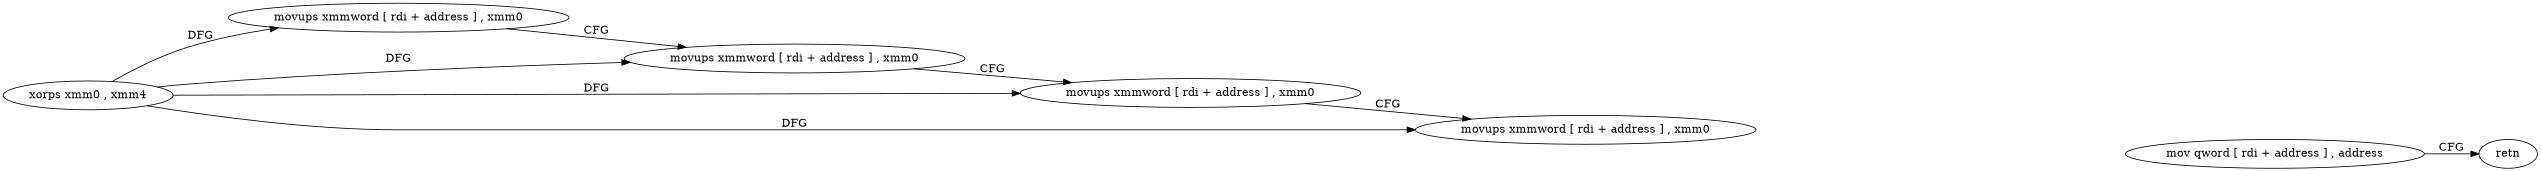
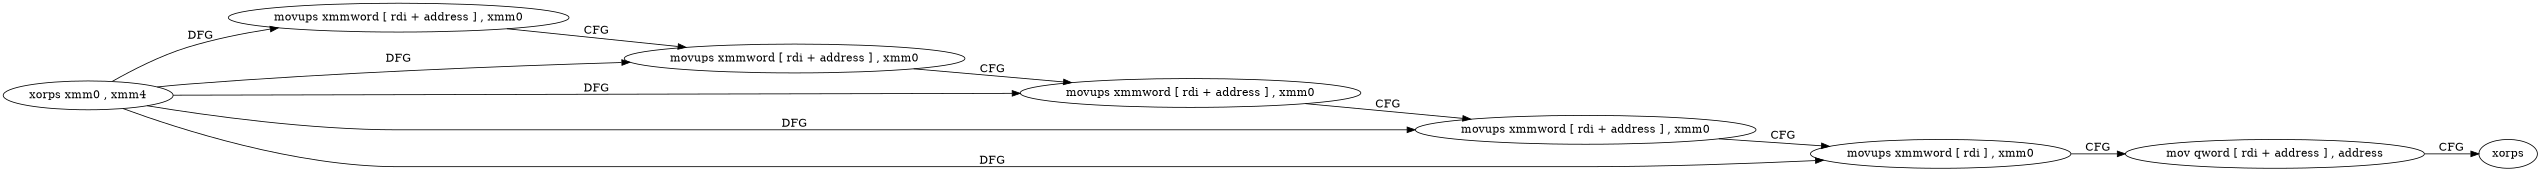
node "movups xmmword [ rdi ] , xmm0": added
node "retn": label "retn" -> "xorps"
